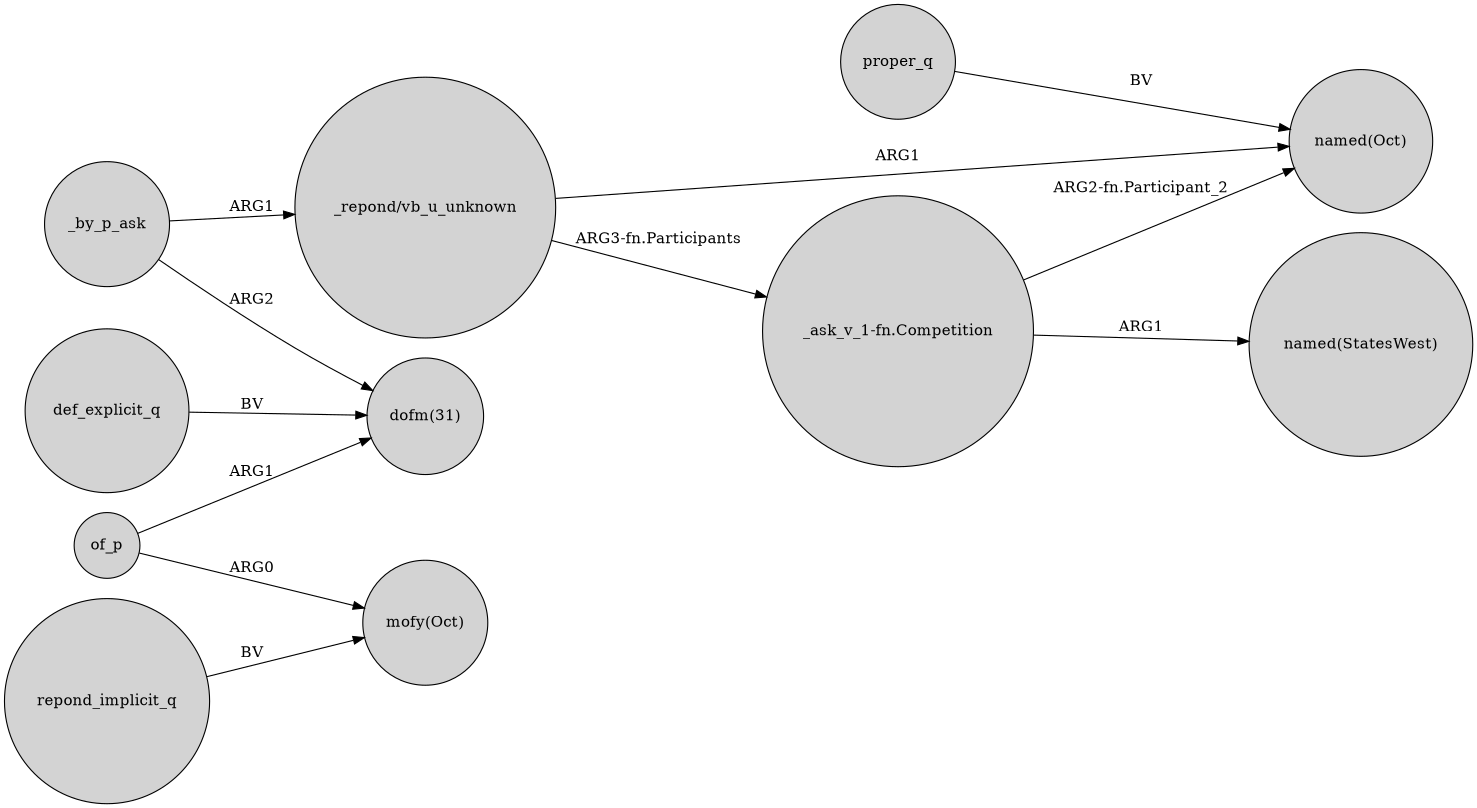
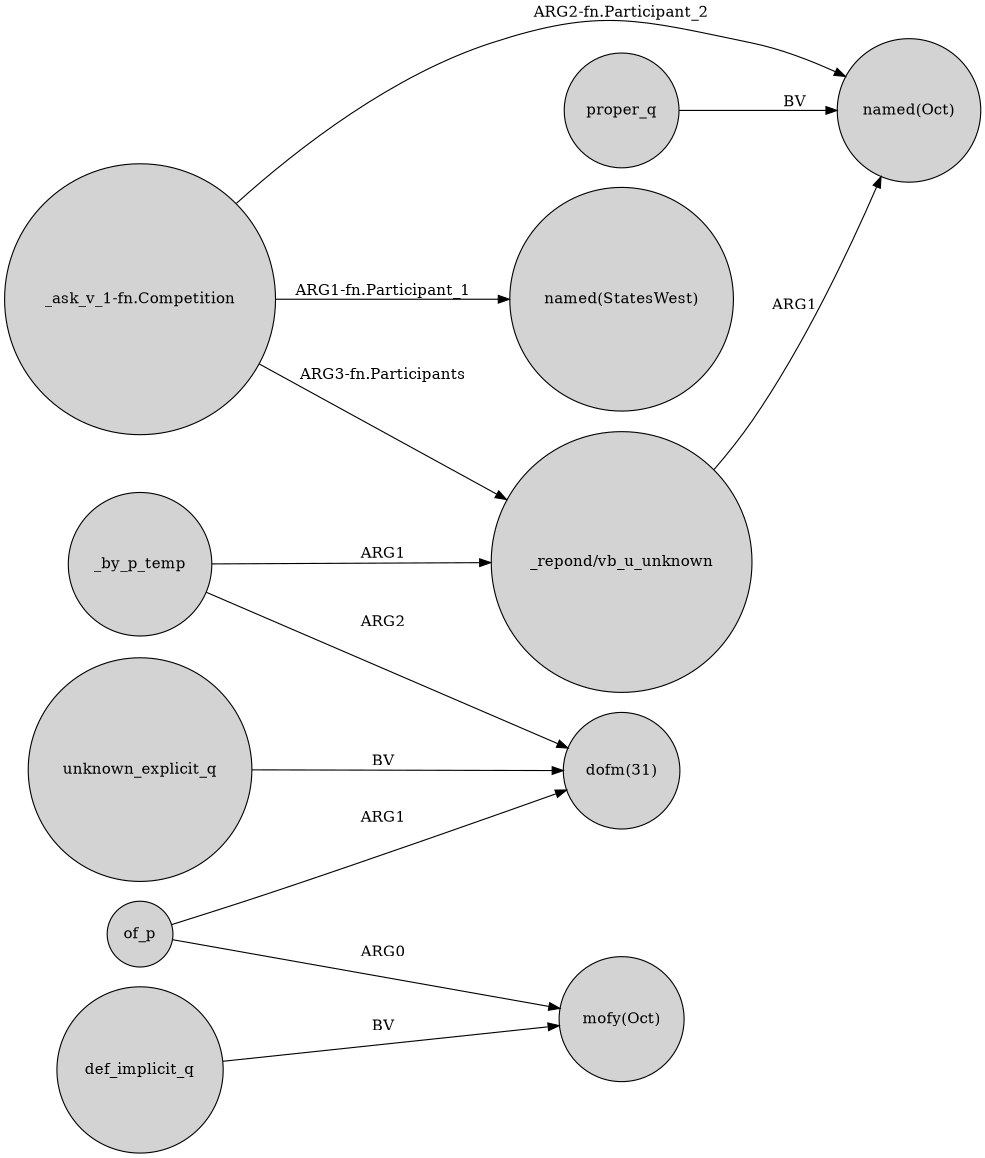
node "_by_p_ask": label "_by_p_ask" -> "_by_p_temp"
edge "_repond/vb_u_unknown" -> "_ask_v_1-fn.Competition": reversed
edge "_ask_v_1-fn.Competition" -> "named(StatesWest)": label "ARG1" -> "ARG1-fn.Participant_1"
node "def_explicit_q": label "def_explicit_q" -> "unknown_explicit_q"
node "repond_implicit_q": label "repond_implicit_q" -> "def_implicit_q"
